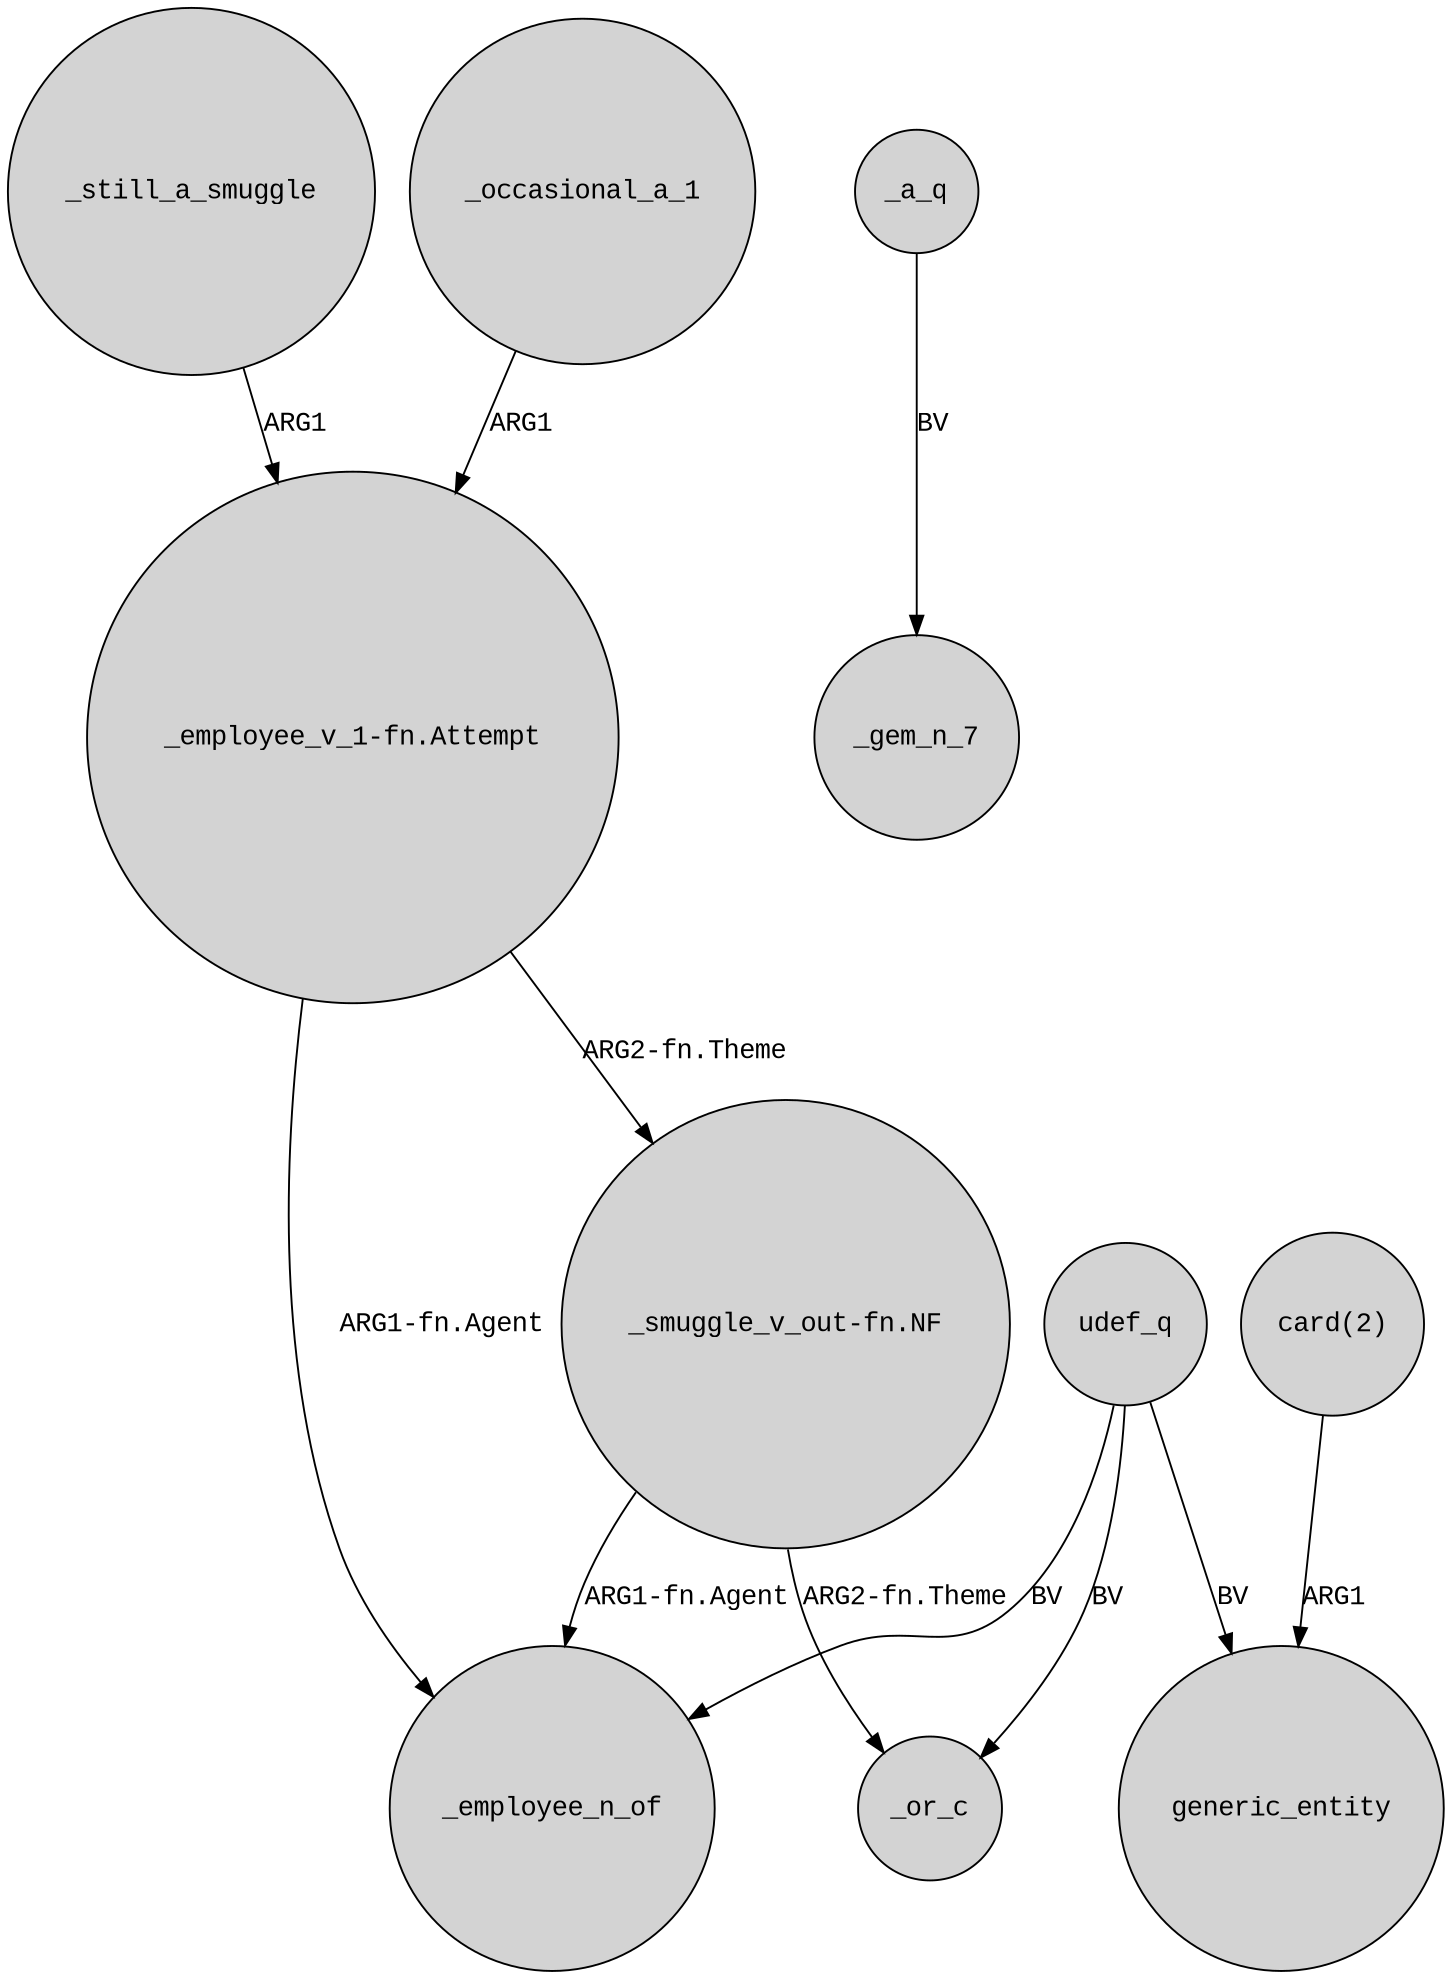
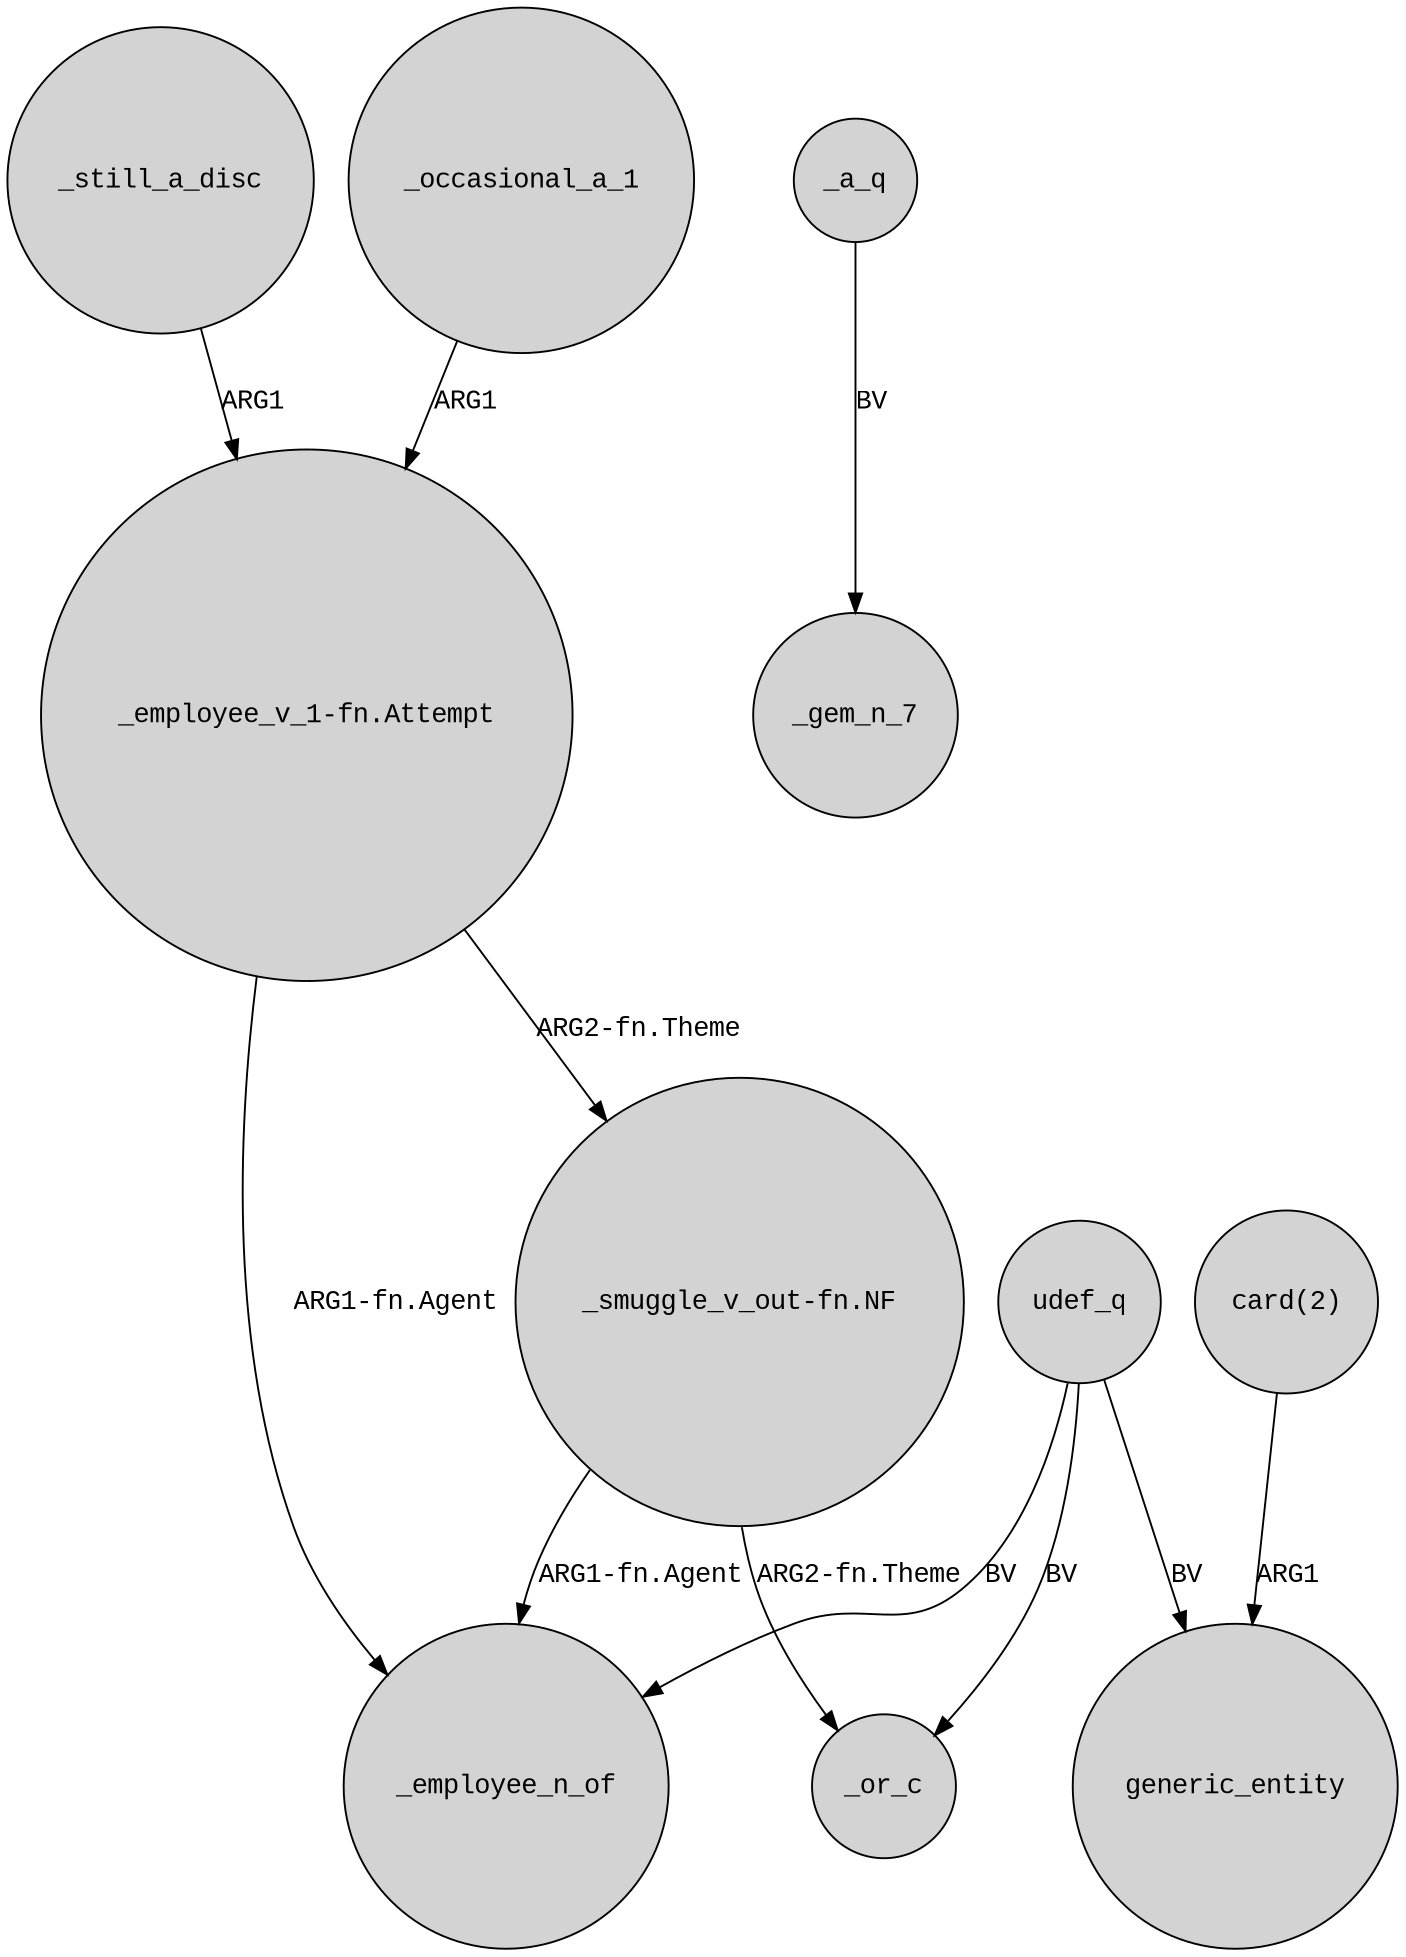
node "_still_a_smuggle": label "_still_a_smuggle" -> "_still_a_disc"
